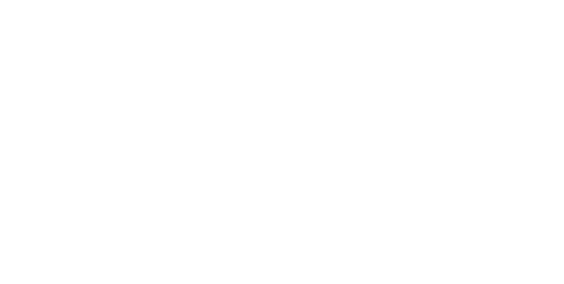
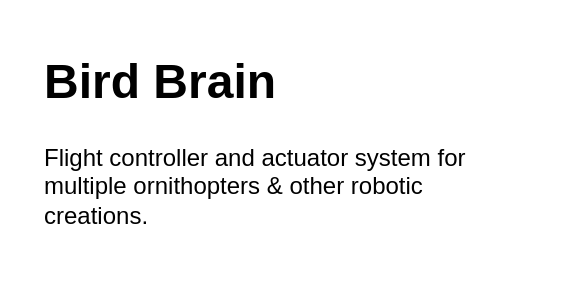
node "Bird BrainFlight controller and actuator system for multiple ornithopters & other robotic creations.": added
